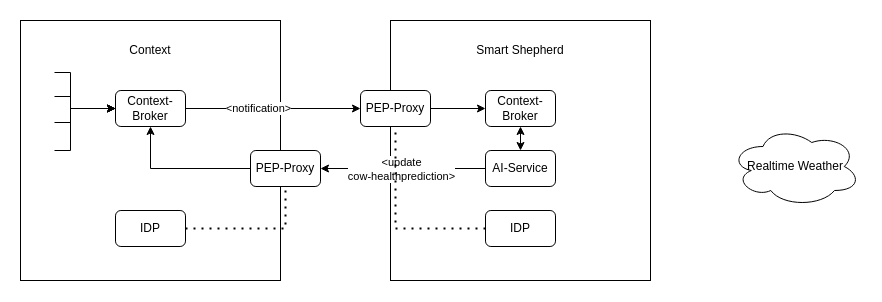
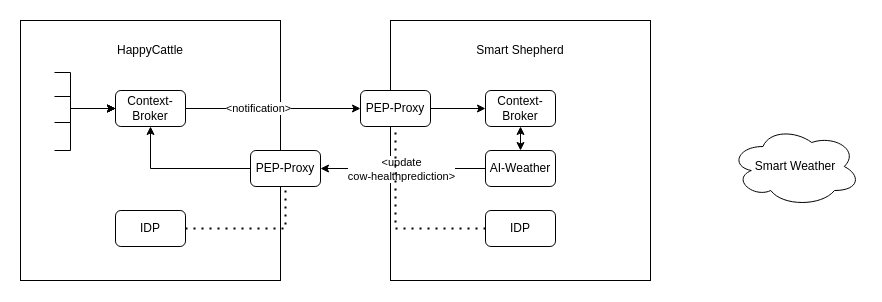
node "Context": label "Context" -> "HappyCattle"
node "Realtime Weather": label "Realtime Weather" -> "Smart Weather"
node "AI-Service": label "AI-Service" -> "AI-Weather"
